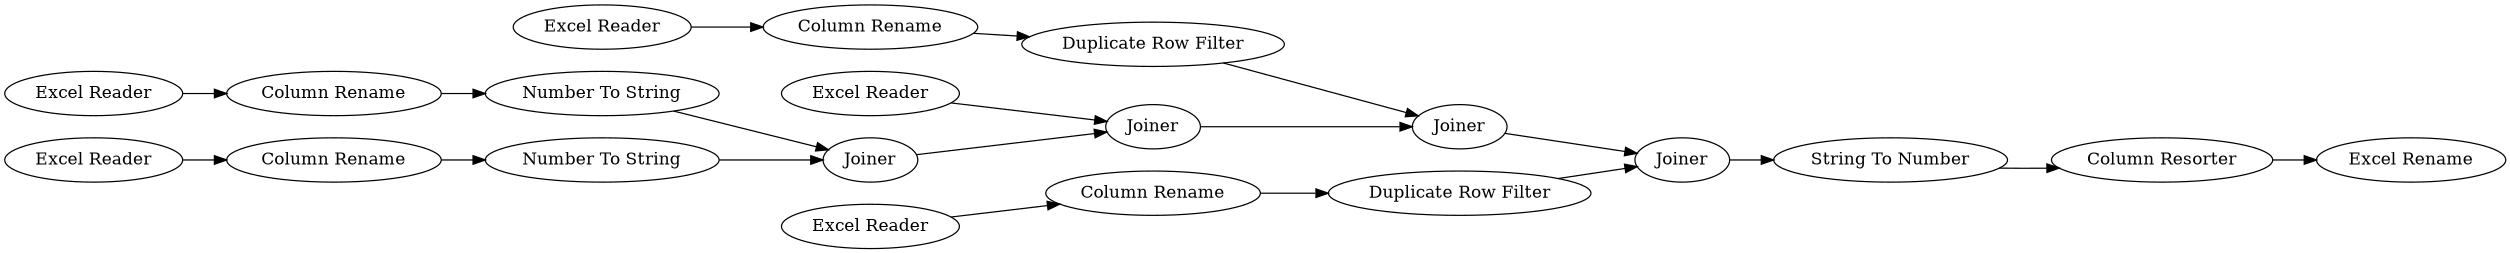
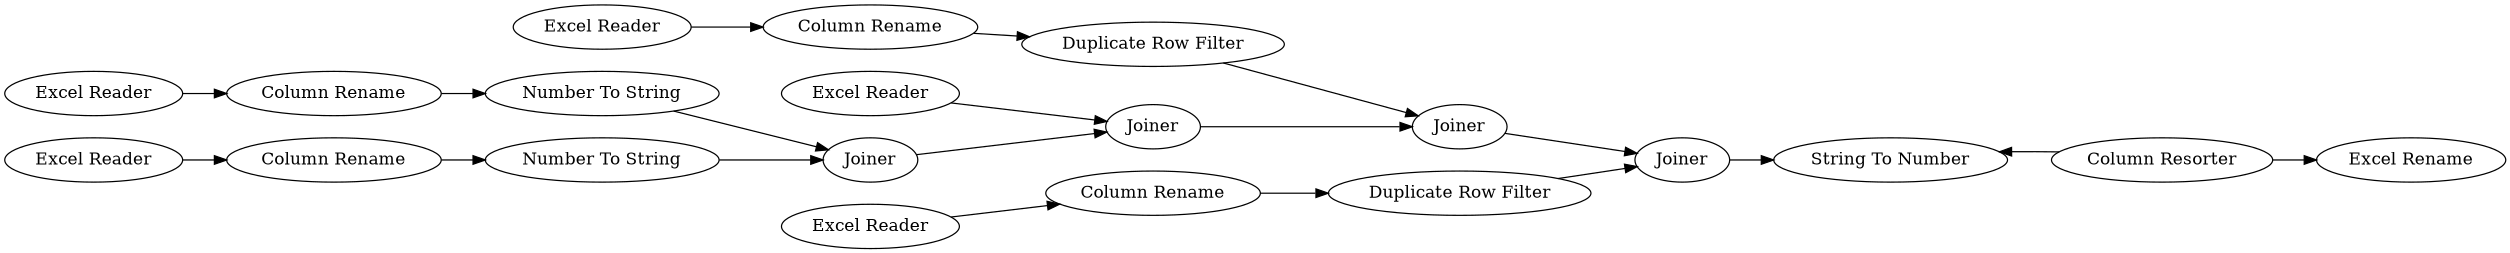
edge "String To Number" -> "Column Resorter": reversed
